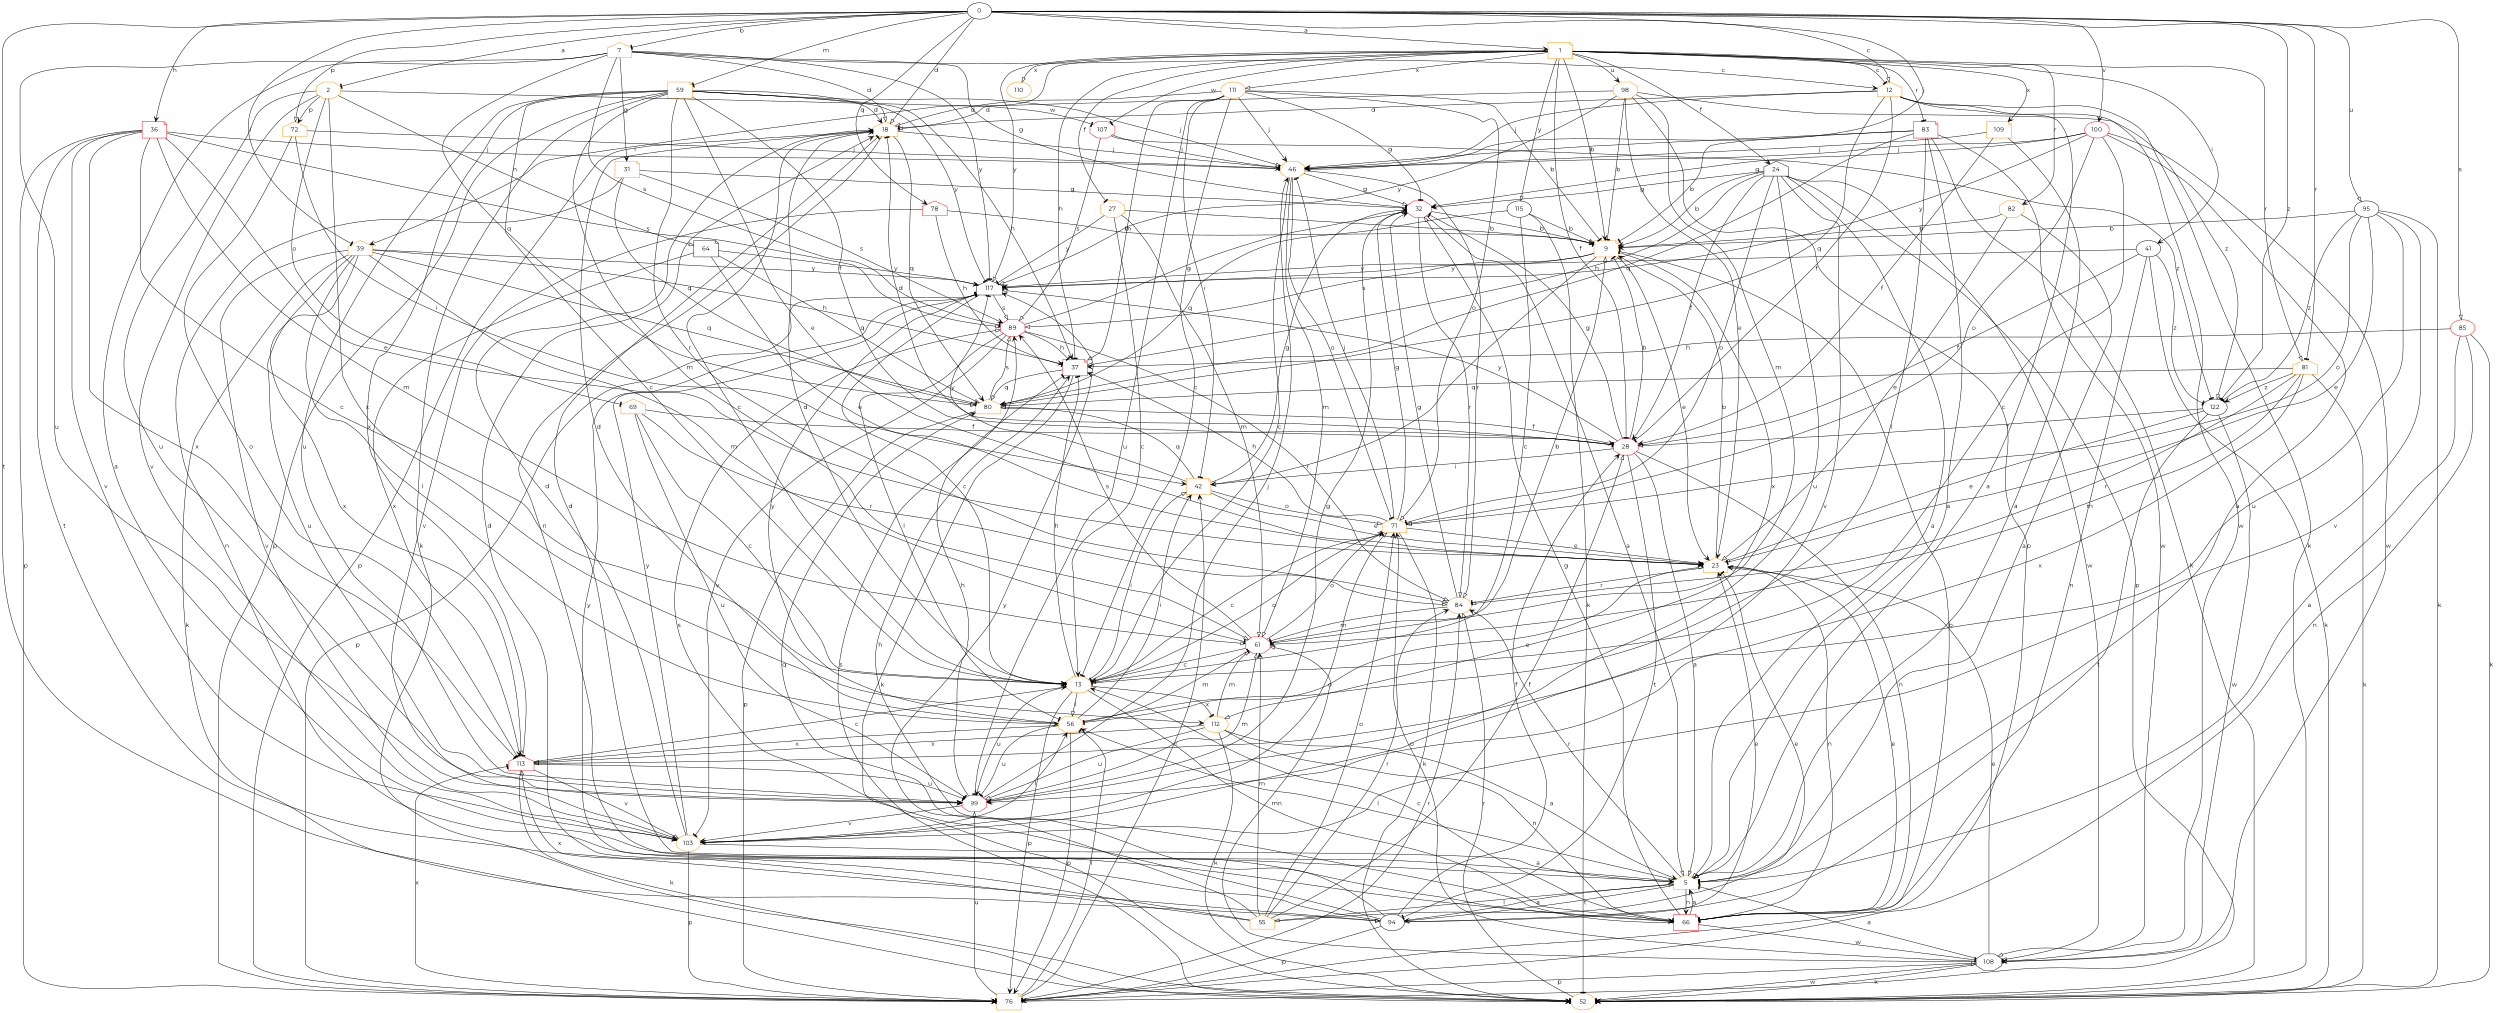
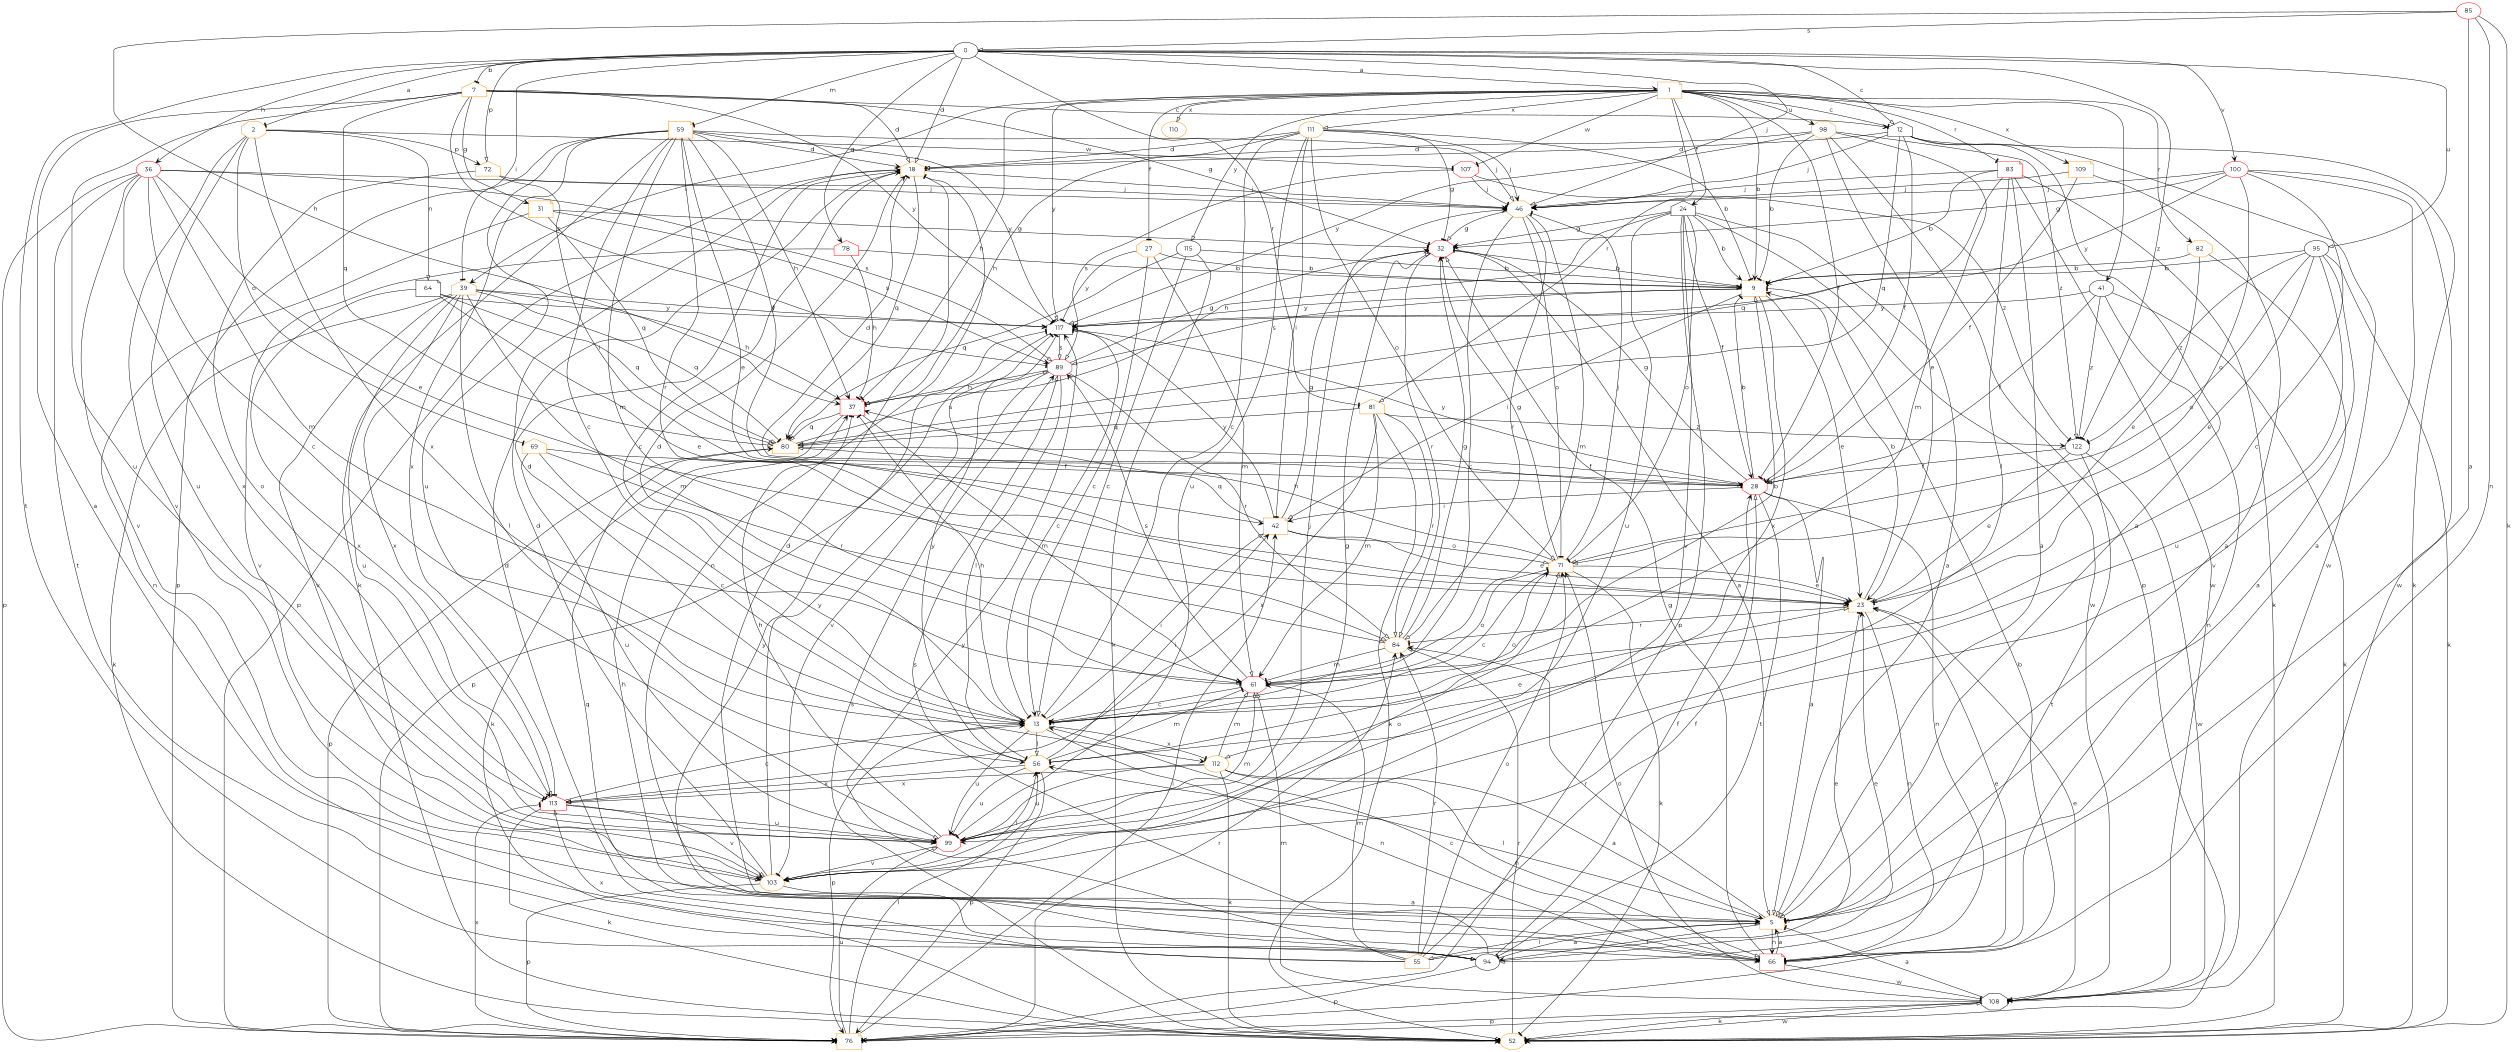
edge "0" -> "85": reversed
node "12": color darkorange -> black
node "36": shape note -> ellipse
edge "37" -> "61": added, label "m"
